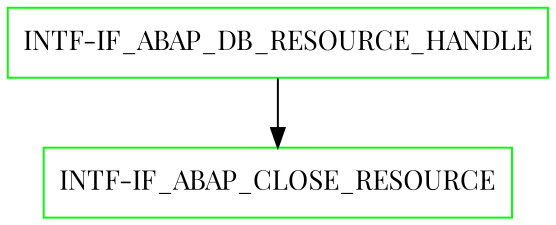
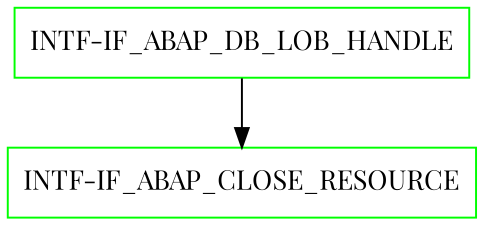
node "INTF-IF_ABAP_DB_RESOURCE_HANDLE": label "INTF-IF_ABAP_DB_RESOURCE_HANDLE" -> "INTF-IF_ABAP_DB_LOB_HANDLE"
